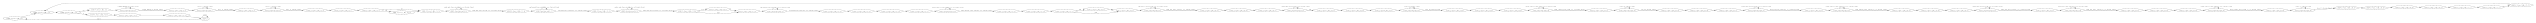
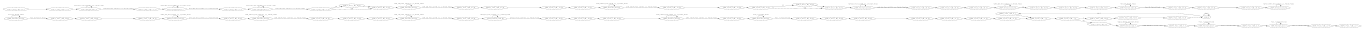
node "LEGUP_F_func_1_BB__3_12": removed
node "LEGUP_F_func_1_BB__35_47": removed
